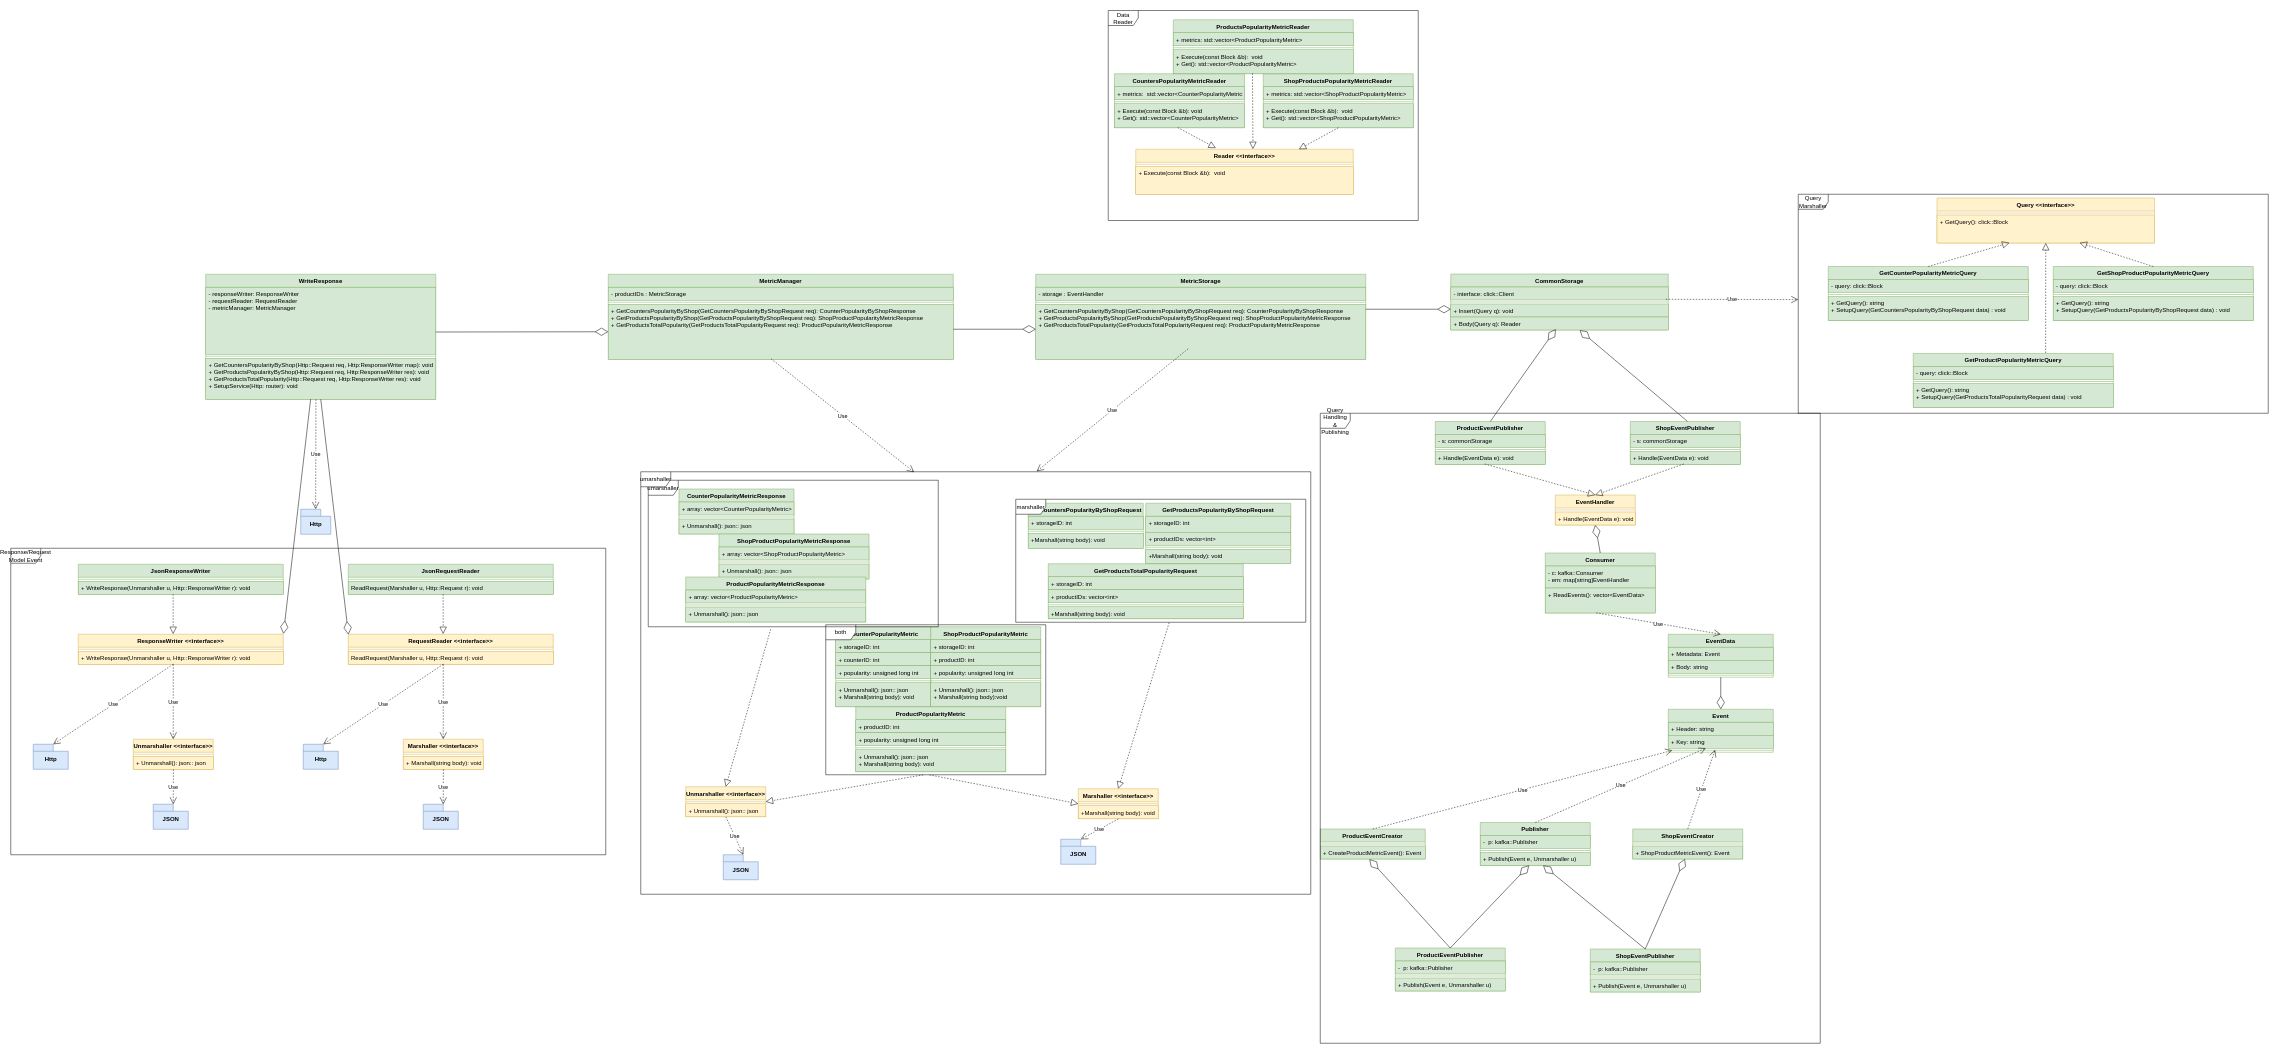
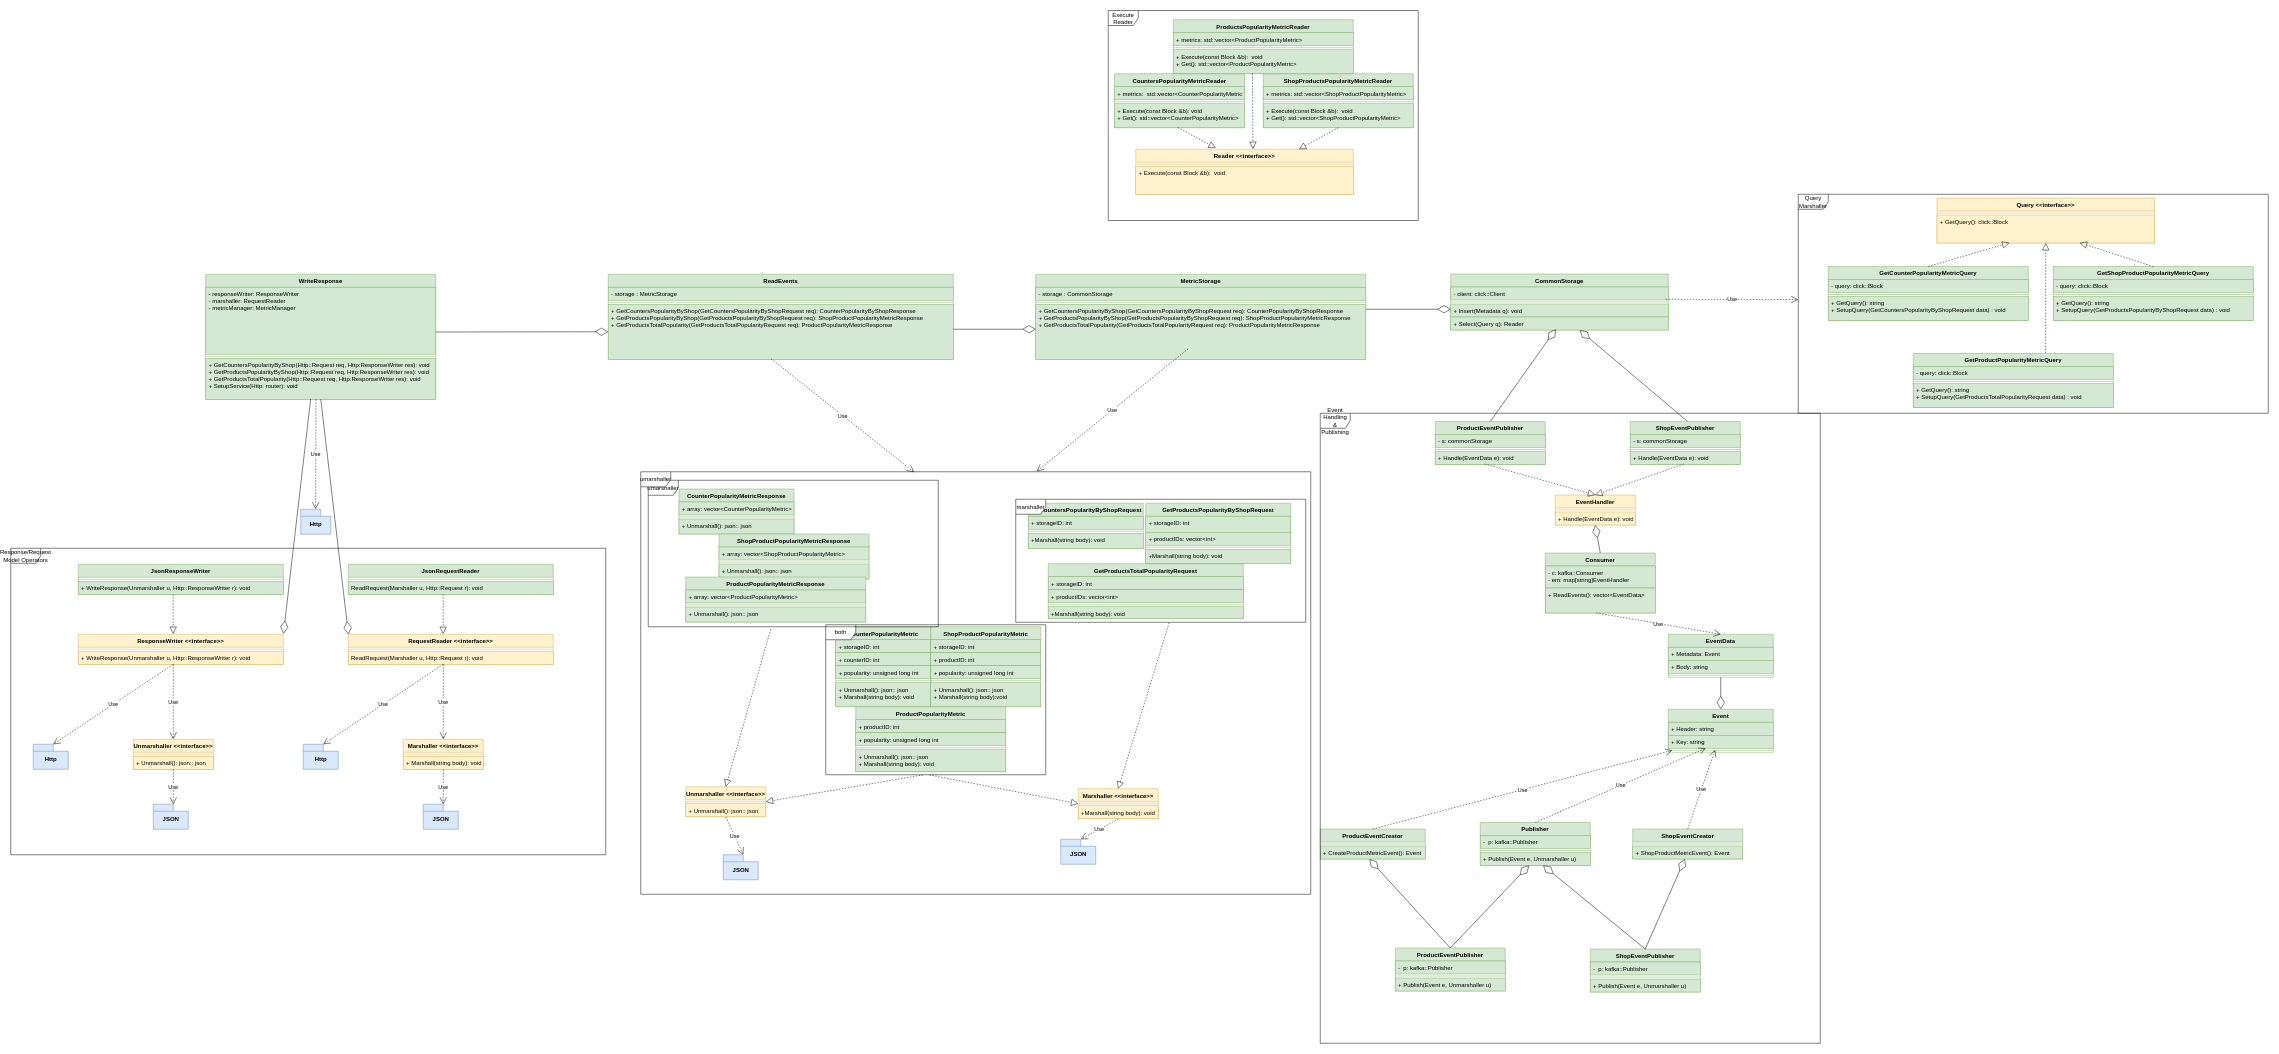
node "Data Reader": label "Data Reader" -> "Execute Reader"
node "MetricManager": label "MetricManager" -> "ReadEvents"
node "- responseWriter: ResponseWriter - requestReader: RequestReader - metricManager: MetricManager": label "- responseWriter: ResponseWriter - requestReader: RequestReader - metricManager: MetricManager" -> "- responseWriter: ResponseWriter - marshaller: RequestReader - metricManager: MetricManager"
node "- productIDs : MetricStorage": label "- productIDs : MetricStorage" -> "- storage : MetricStorage"
node "- storage : EventHandler": label "- storage : EventHandler" -> "- storage : CommonStorage"
node "- interface: click::Client": label "- interface: click::Client" -> "- client: click::Client"
node "+ Insert(Query q): void": label "+ Insert(Query q): void" -> "+ Insert(Metadata q): void"
node "+ Body(Query q): Reader": label "+ Body(Query q): Reader" -> "+ Select(Query q): Reader"
node "+ GetCountersPopularityByShop(Http::Request req, Http:ResponseWriter map): void + GetProductsPopularityByShop(Http::Request req, Http:ResponseWriter res): void + GetProductsTotalPopularity(Http::Request req, Http:ResponseWriter res): void + SetupService(Http: router): void": label "+ GetCountersPopularityByShop(Http::Request req, Http:ResponseWriter map): void + GetProductsPopularityByShop(Http::Request req, Http:ResponseWriter res): void + GetProductsTotalPopularity(Http::Request req, Http:ResponseWriter res): void + SetupService(Http: router): void" -> "+ GetCountersPopularityByShop(Http::Request req, Http:ResponseWriter res): void + GetProductsPopularityByShop(Http::Request req, Http:ResponseWriter res): void + GetProductsTotalPopularity(Http::Request req, Http:ResponseWriter res): void + SetupService(Http: router): void"
node "Query Handling & Publishing": label "Query Handling & Publishing" -> "Event Handling & Publishing"
node "Response/Request Model Event": label "Response/Request Model Event" -> "Response/Request Model Operators"
